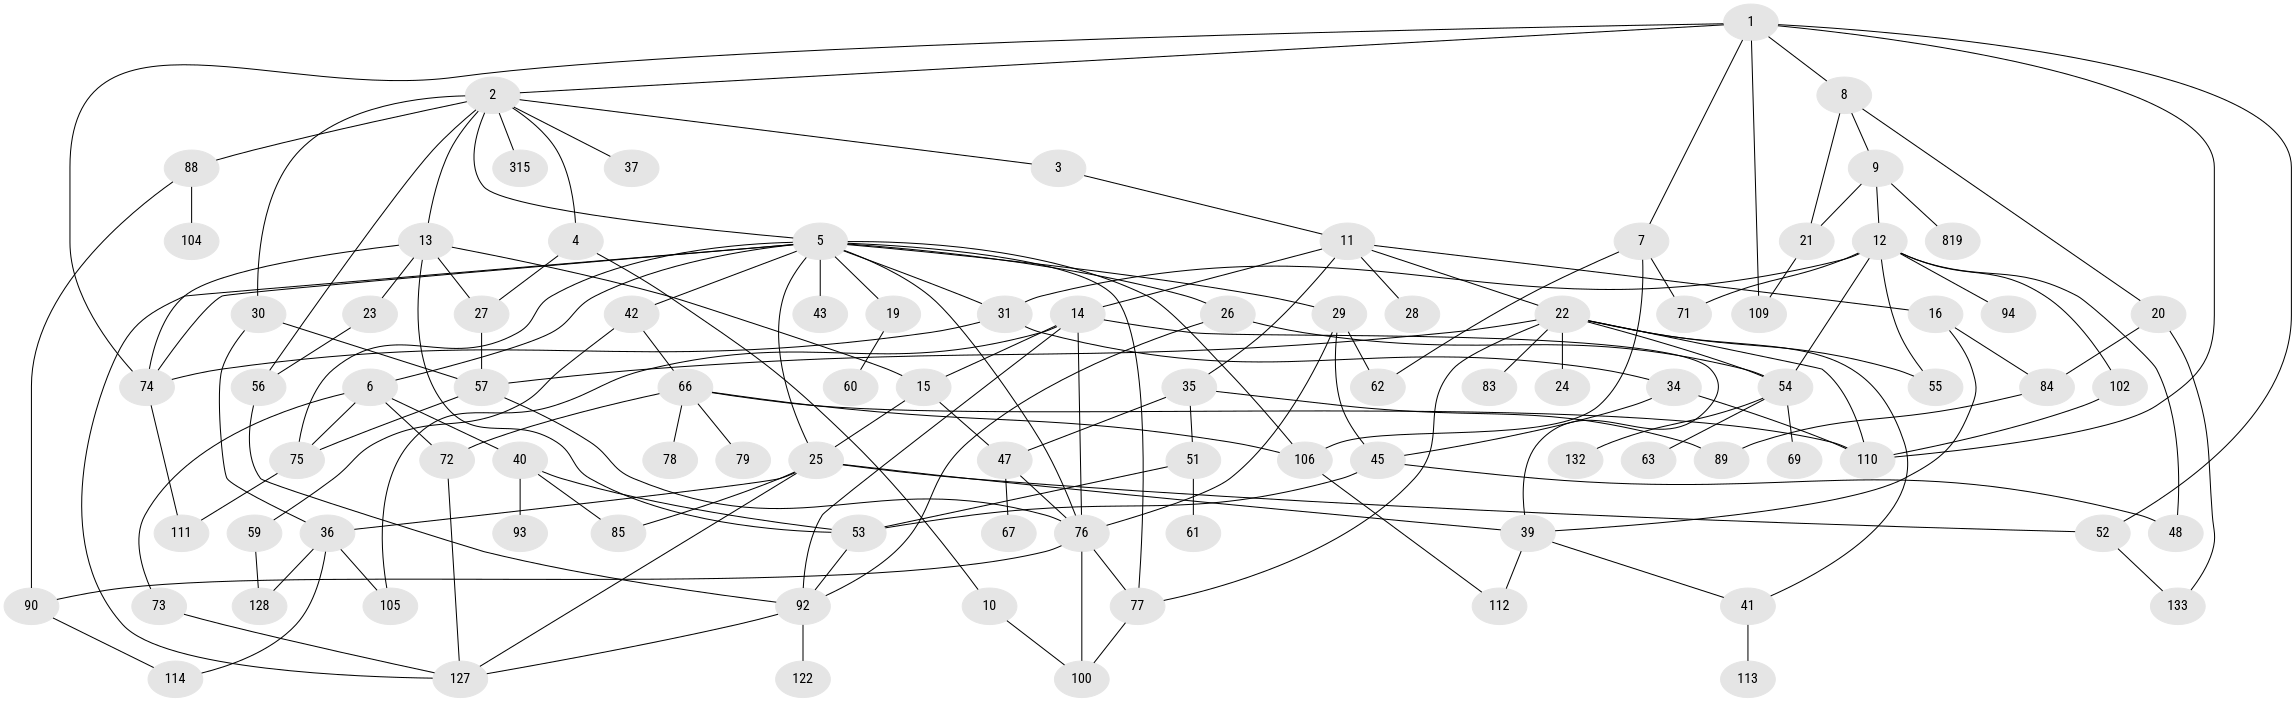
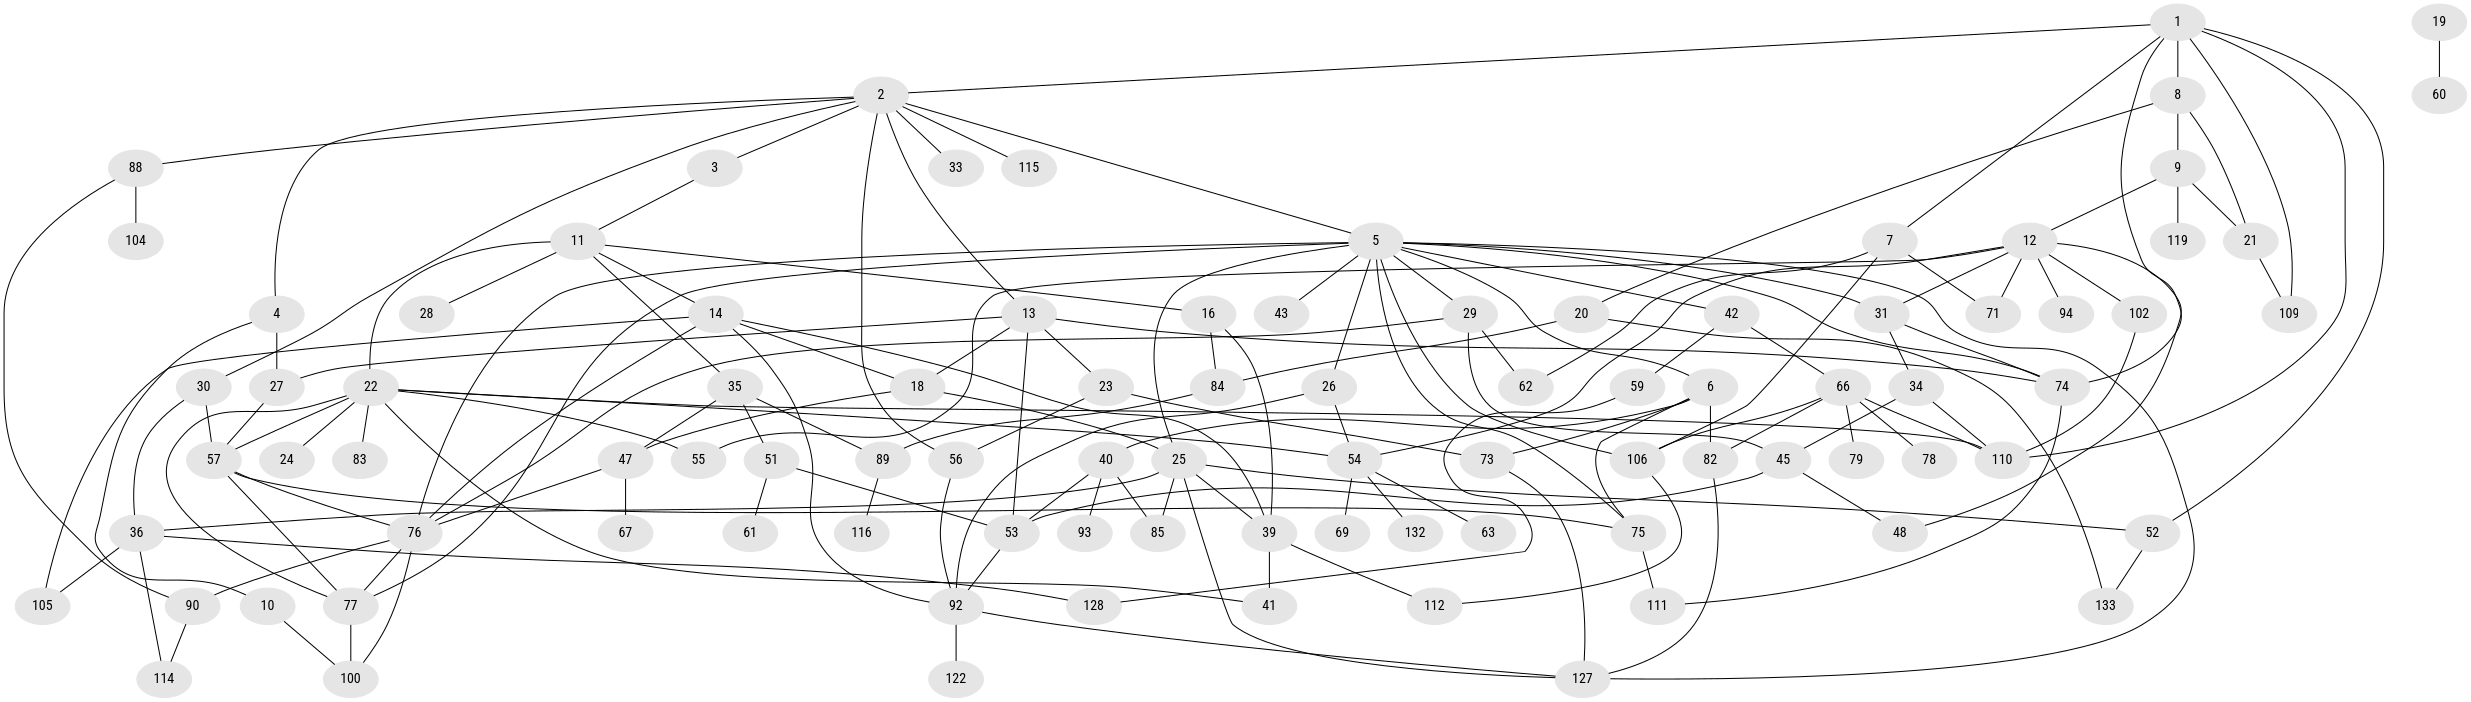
node "315": label "315" -> "115"
node "37": label "37" -> "33"
node "819": label "819" -> "119"
edge "5" -- "19": removed
node "15": label "15" -> "18"
edge "23" -- "73": added
node "72": label "72" -> "82"
edge "57" -- "77": added
node "116": added
node "113": removed
